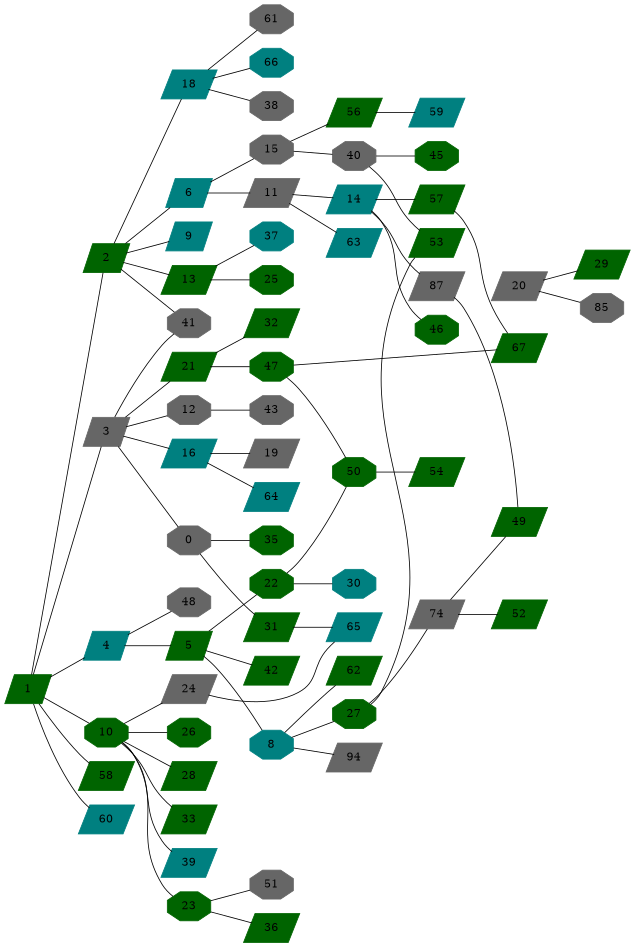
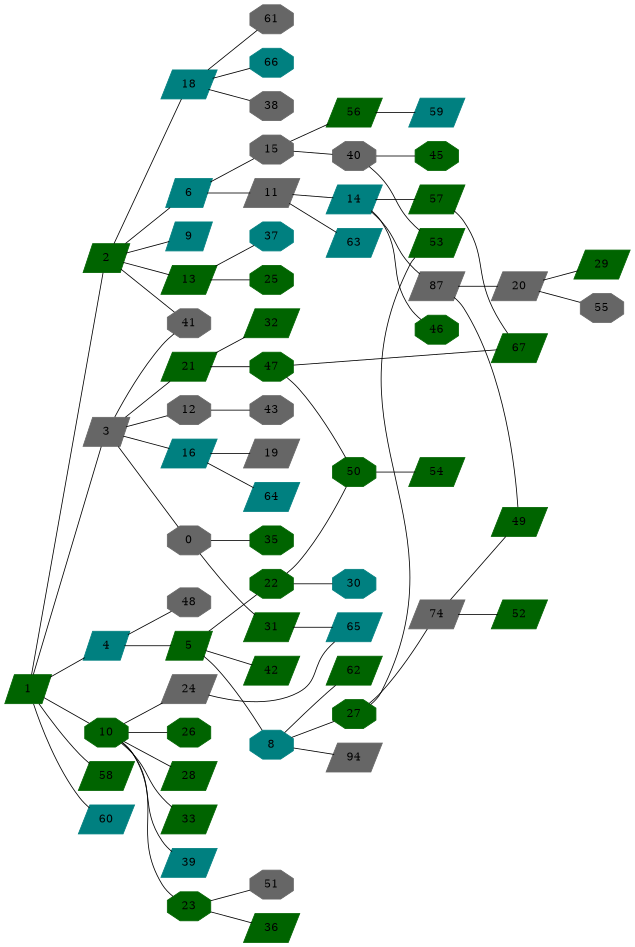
edge "87" -- "20": added
node "85": label "85" -> "55"
